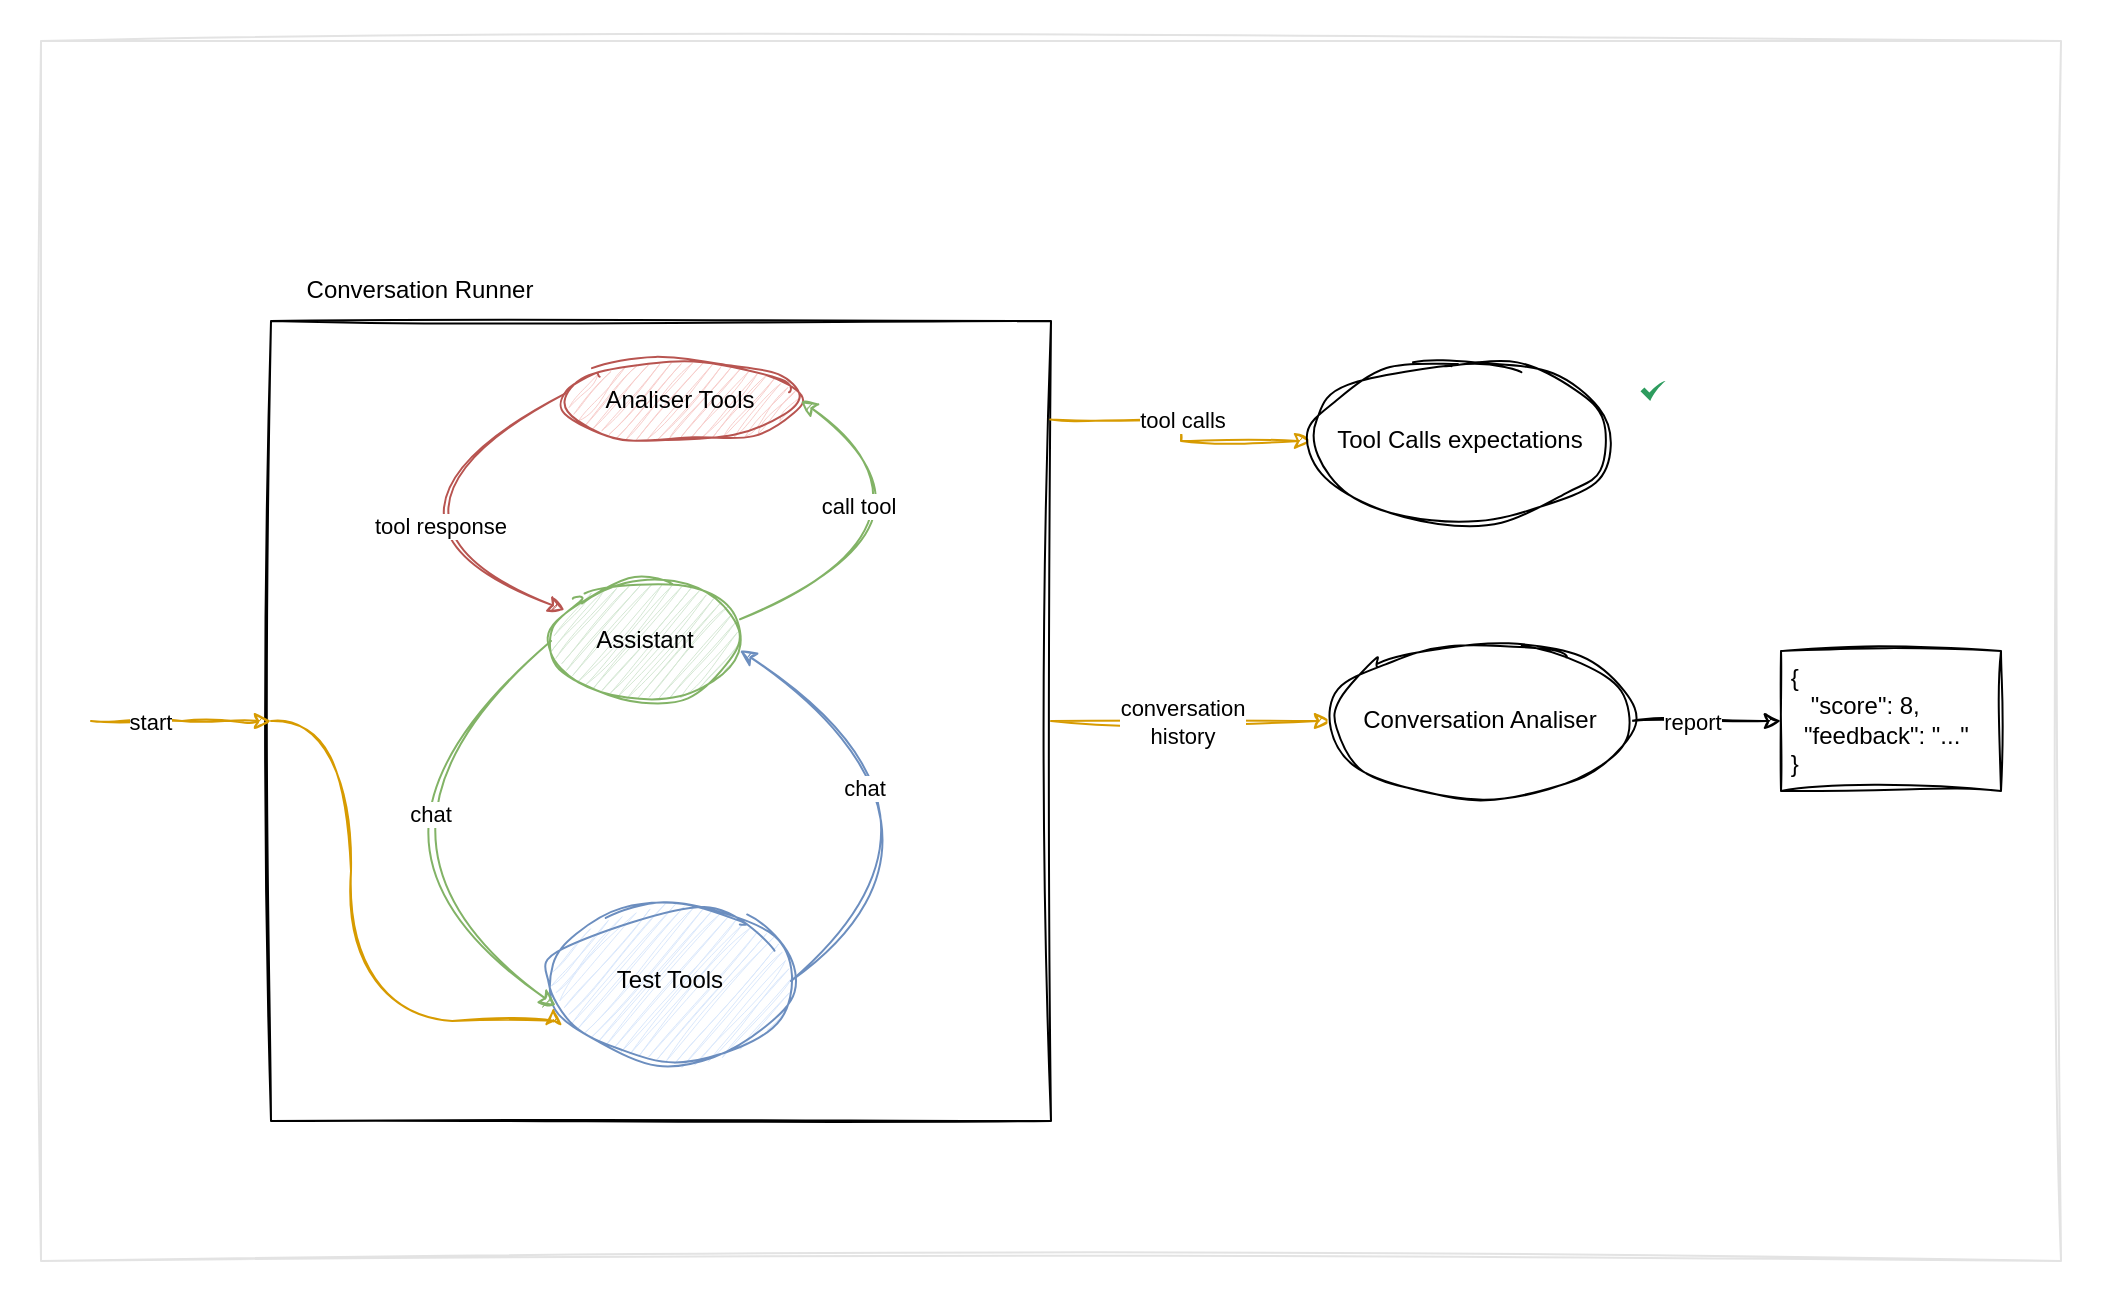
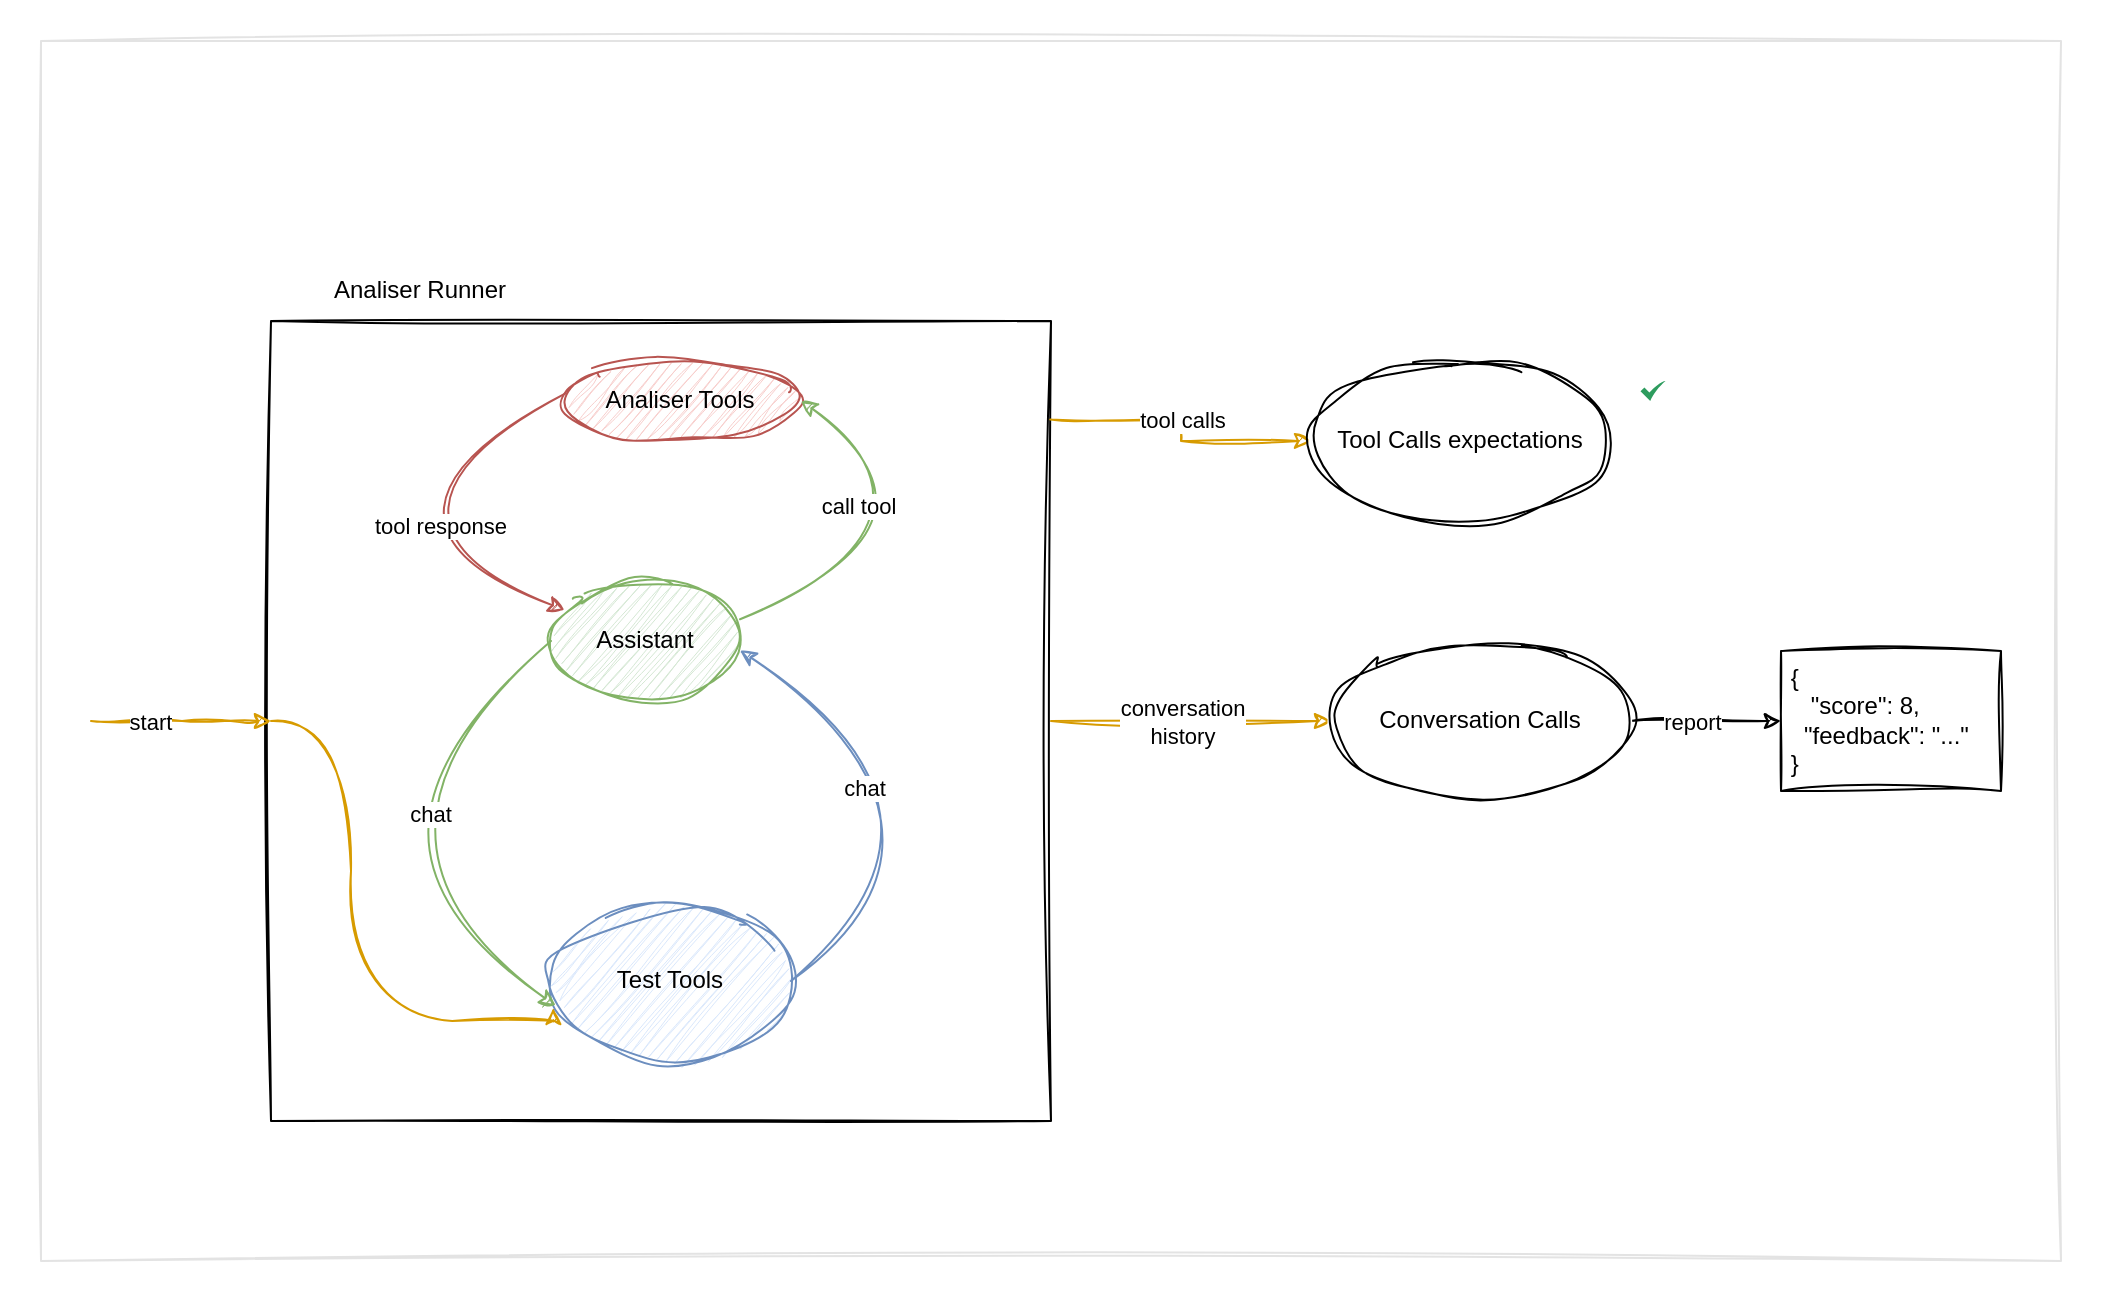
node "Conversation Runner": label "Conversation Runner" -> "Analiser Runner"
node "Conversation Analiser": label "Conversation Analiser" -> "Conversation Calls"
